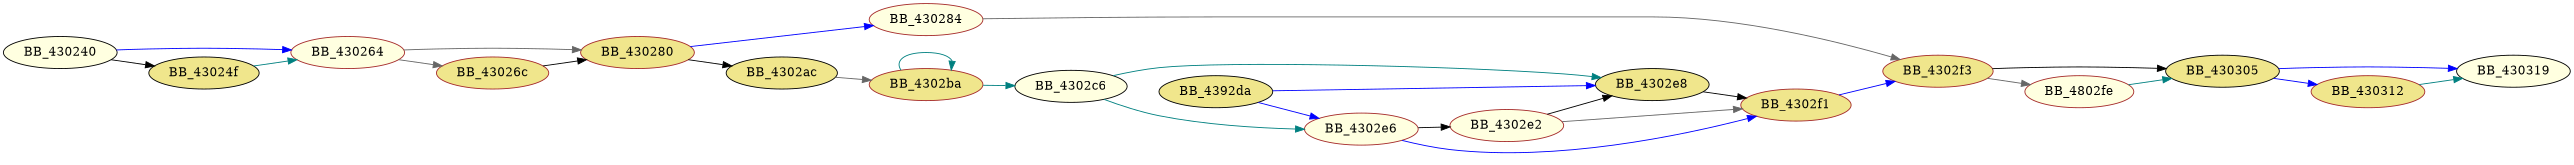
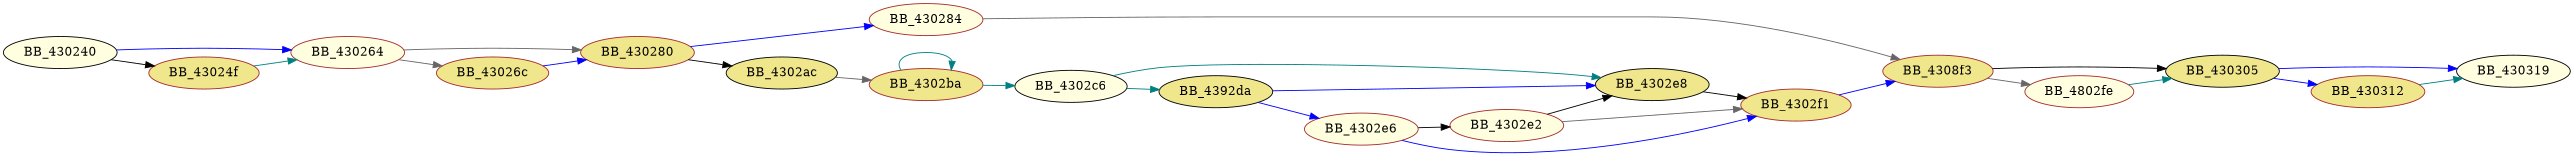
edge "BB_43026c" -> "BB_430280": color black -> blue
node "BB_4302f3": label "BB_4302f3" -> "BB_4308f3"
node "BB_43024f": color black -> brown
edge "BB_4302c6" -> "BB_4302e6": now "BB_4302c6" -> "BB_4392da"
